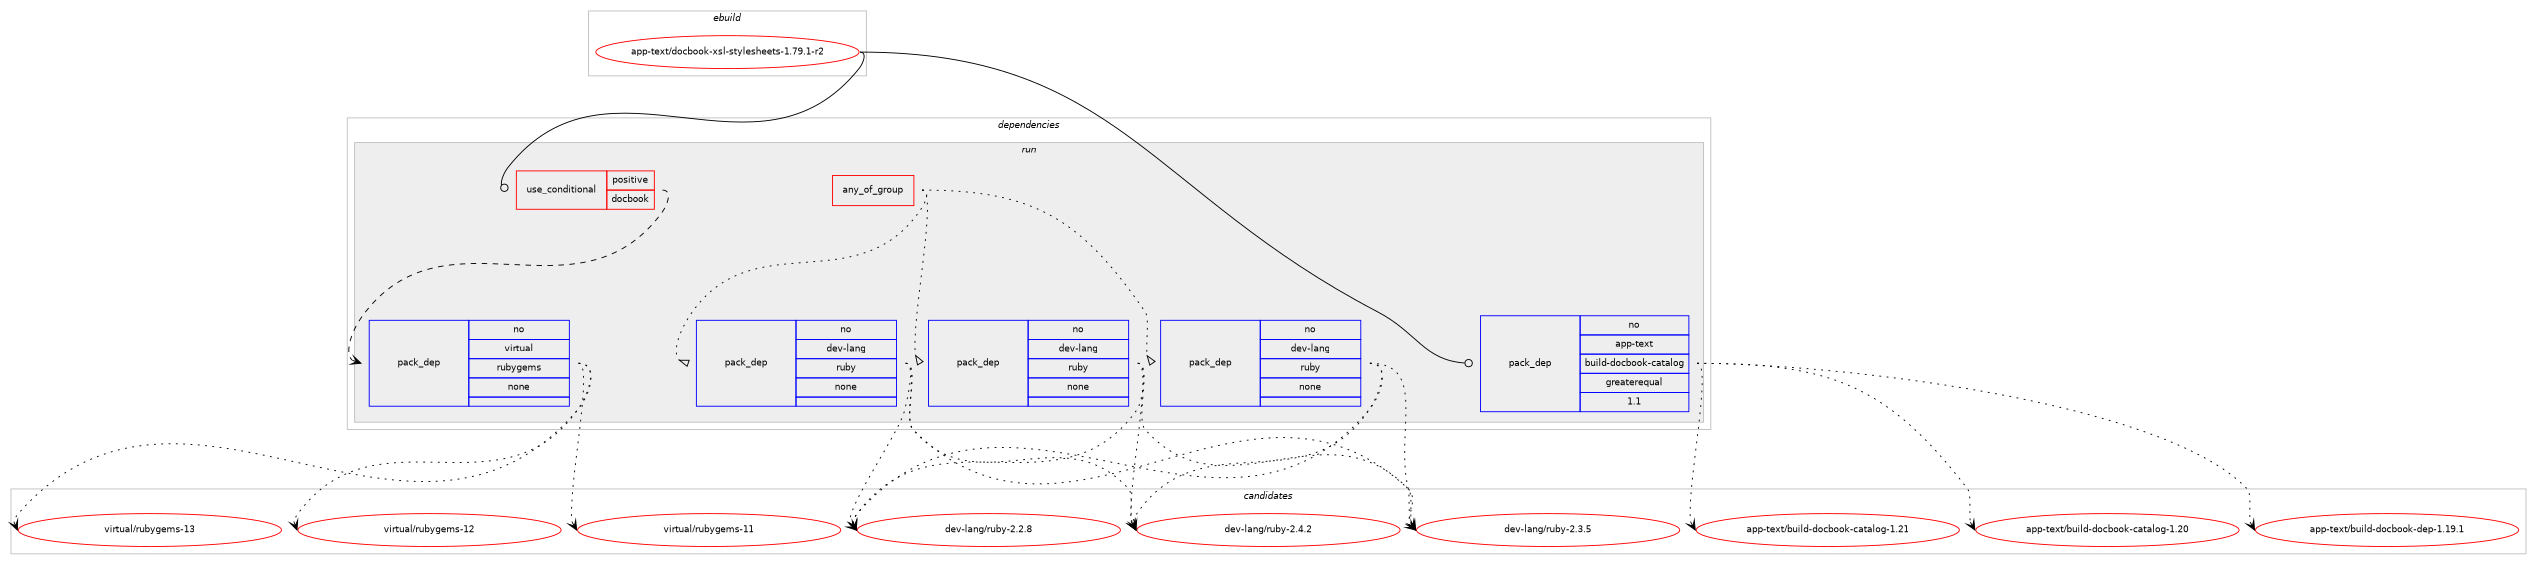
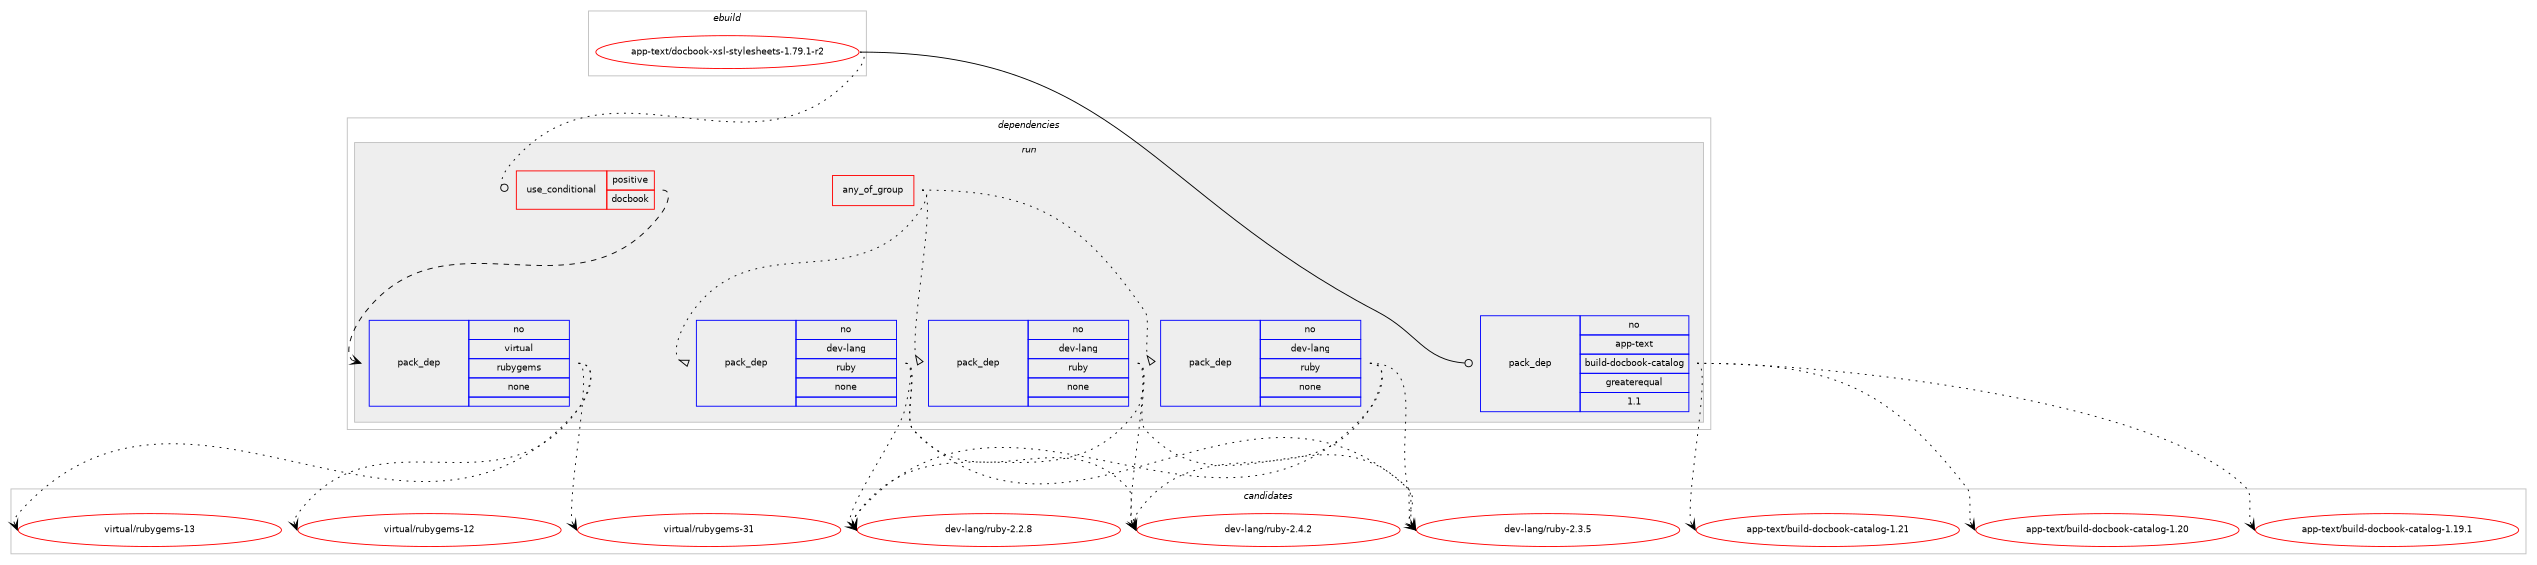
edge "app-text/docbook-xsl-stylesheets-1.79.1-r2" -> "use_conditional": style solid -> dotted
node "virtual/rubygems-11": label "virtual/rubygems-11" -> "virtual/rubygems-31"
node "app-text/build-docbook-dep-1.19.1": label "app-text/build-docbook-dep-1.19.1" -> "app-text/build-docbook-catalog-1.19.1"
